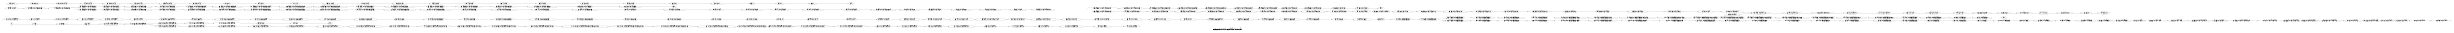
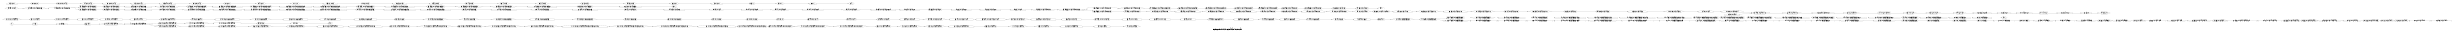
node "96 | 29 36 37 : 0 1 13 14 19 20 21 22 25": added
